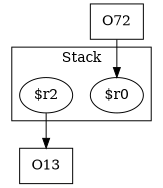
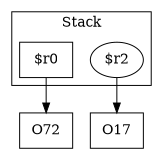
edge "O72" -> "$r0": reversed
node "$r0": shape ellipse -> box
node "O13": label "O13" -> "O17"
